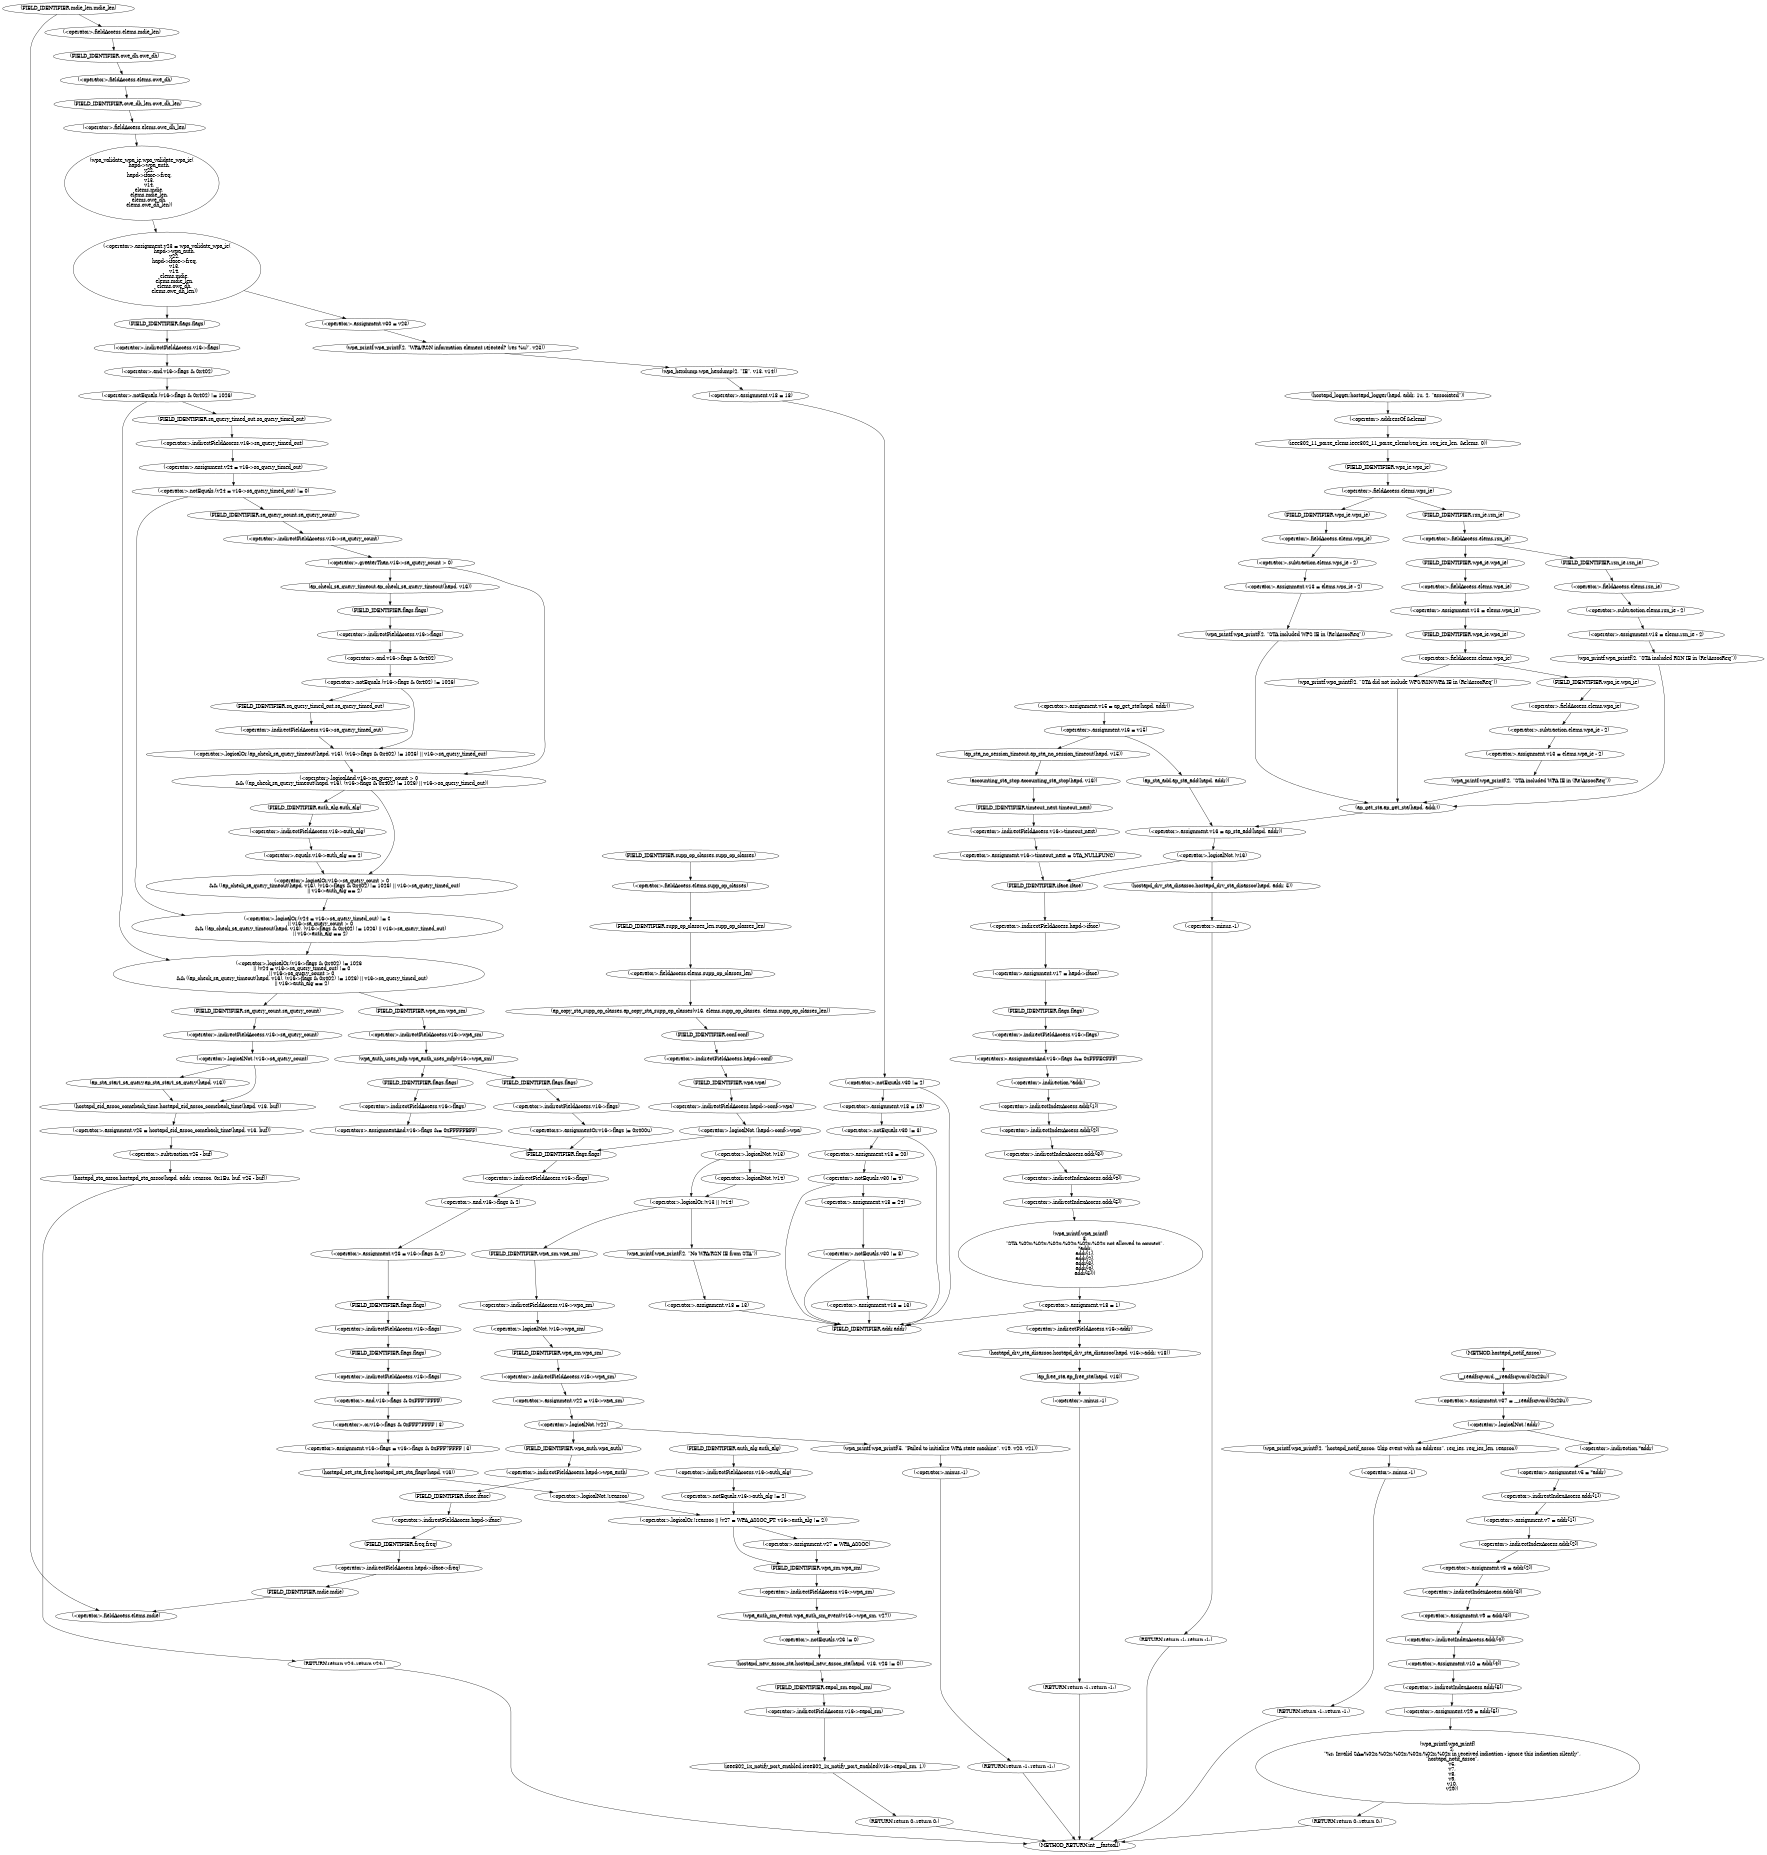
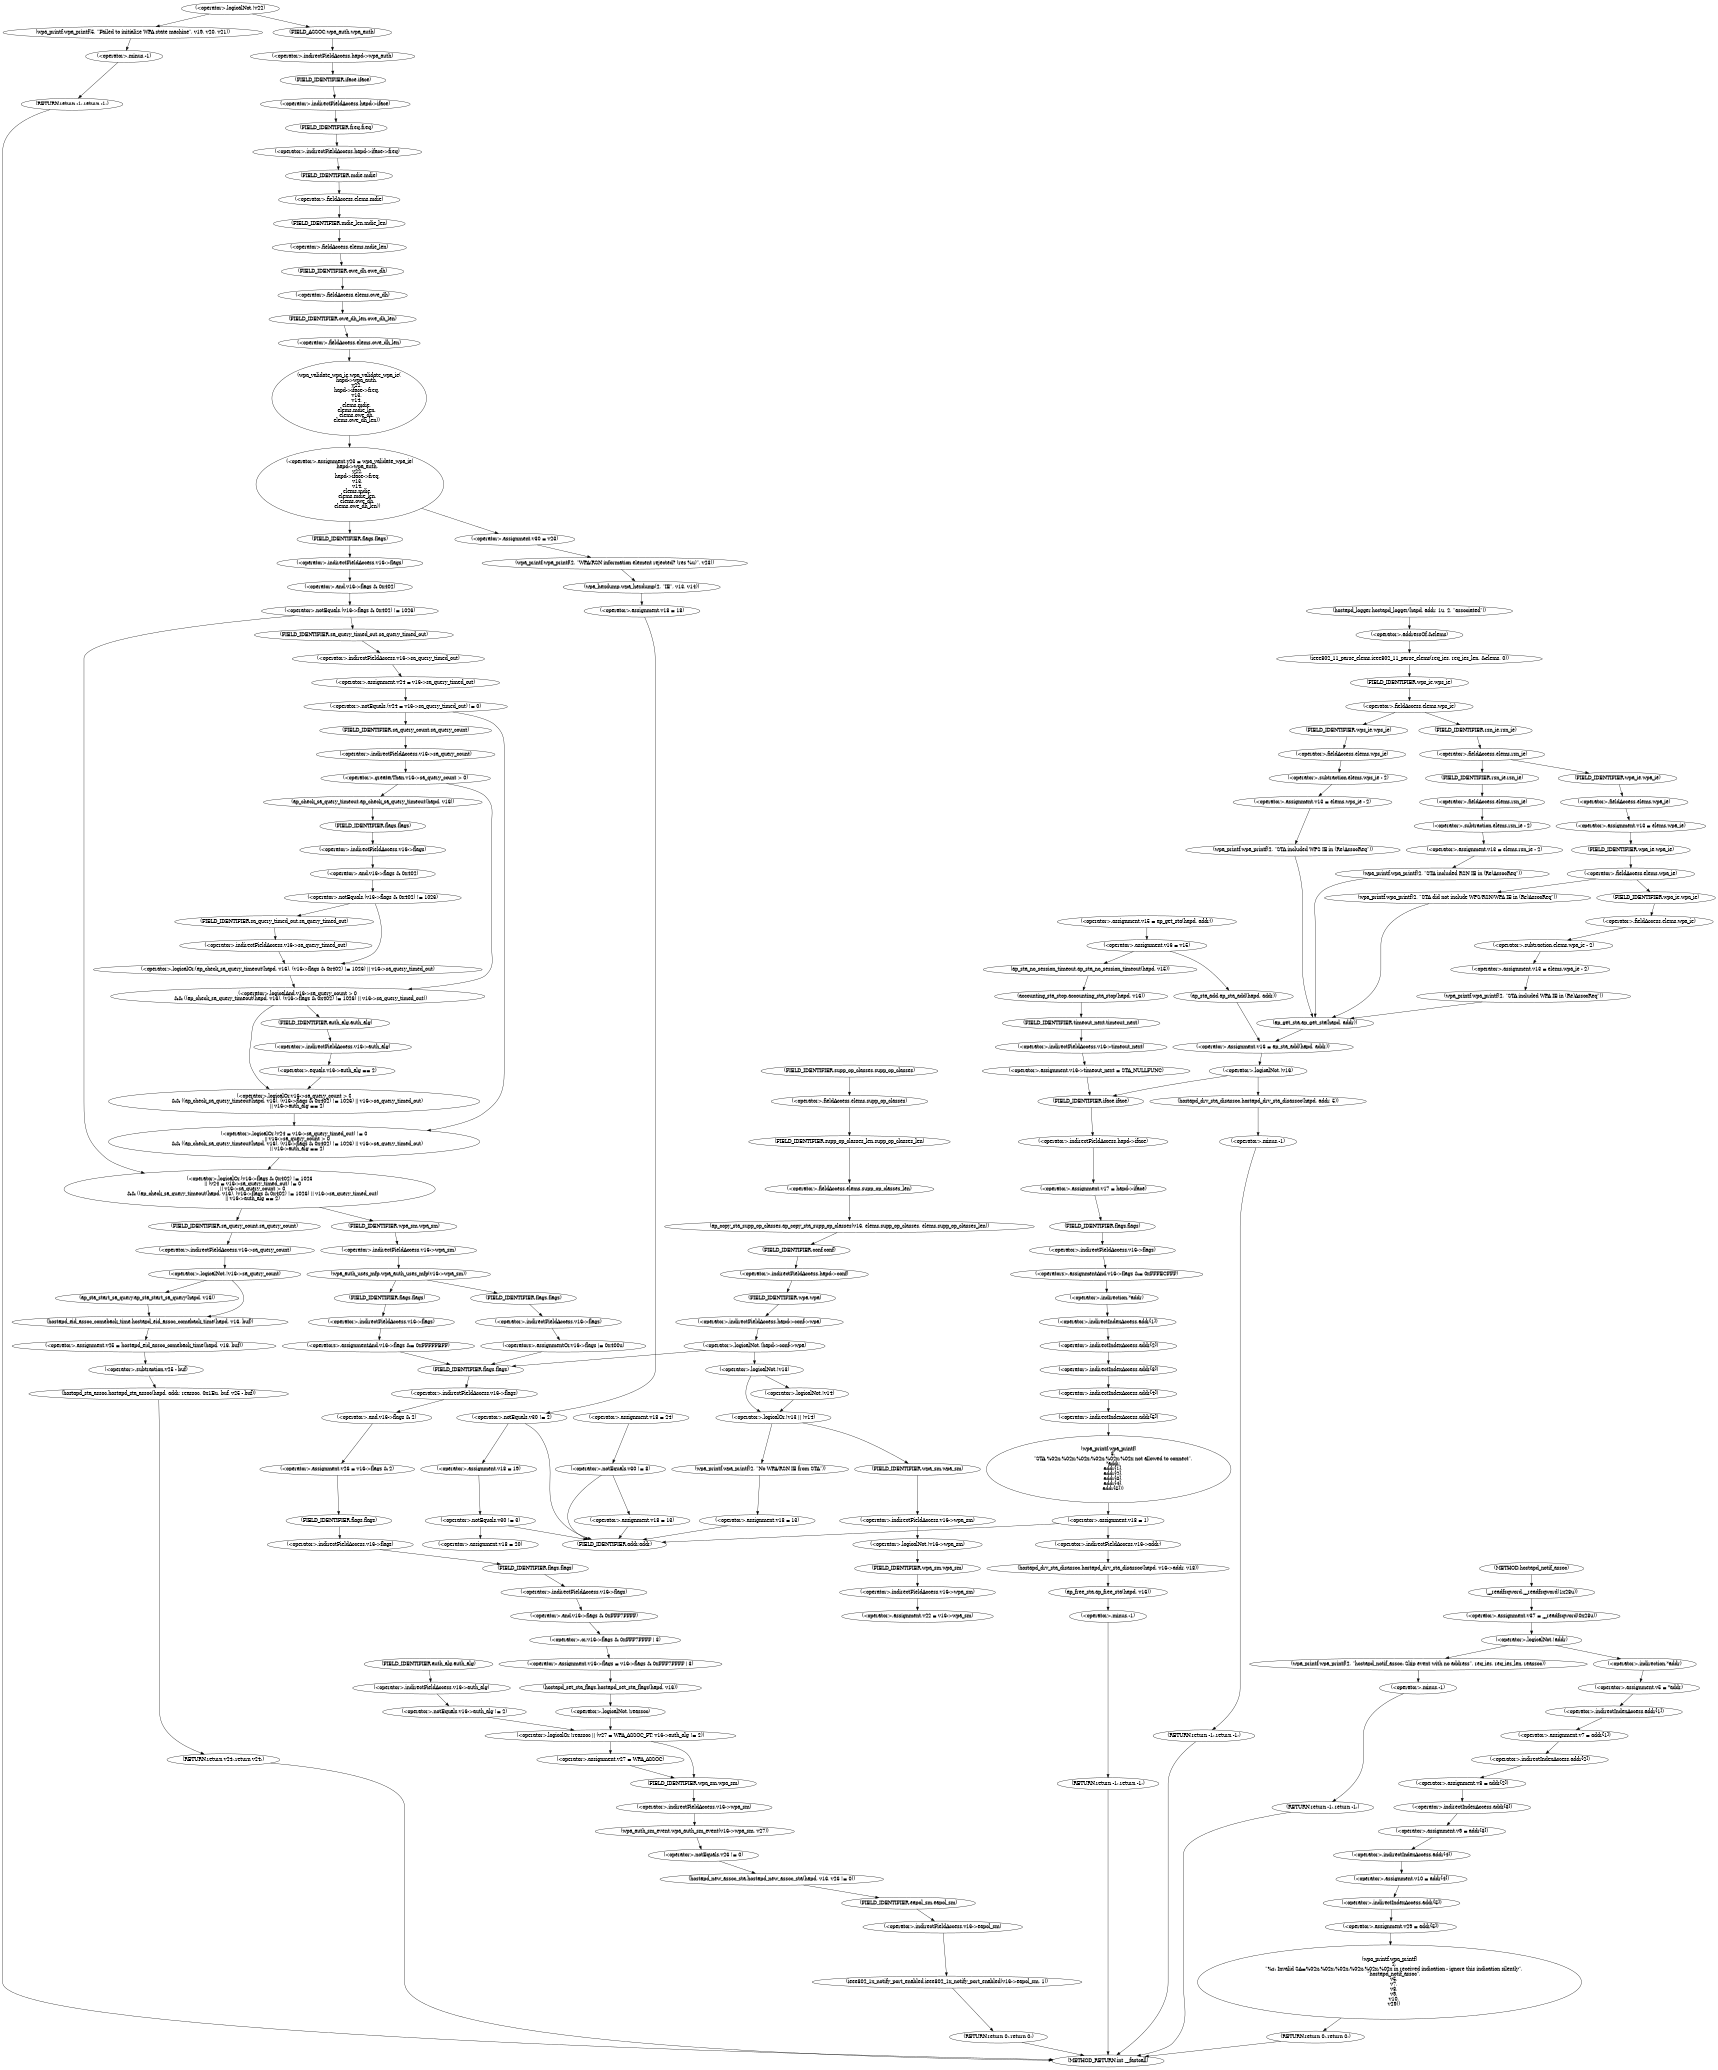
edge "(FIELD_IDENTIFIER,mdie_len,mdie_len)" -> "(<operator>.fieldAccess,elems.mdie)": reversed
node "(<operator>.notEquals,v30 != 4)": removed
node "(__readfsqword,__readfsqword(0x28u))": label "(__readfsqword,__readfsqword(0x28u))" -> "(__readfsqword,__readfsqword(1x28u))"
edge "(<operator>.assignment,v22 = v16->wpa_sm)" -> "(<operator>.logicalNot,!v22)": removed
node "(FIELD_IDENTIFIER,wpa_auth,wpa_auth)": label "(FIELD_IDENTIFIER,wpa_auth,wpa_auth)" -> "(FIELD_ASSOC,wpa_auth,wpa_auth)"
node "(hostapd_set_sta_freq,hostapd_set_sta_flags(hapd, v16))": label "(hostapd_set_sta_freq,hostapd_set_sta_flags(hapd, v16))" -> "(hostapd_set_sta_flags,hostapd_set_sta_flags(hapd, v16))"
